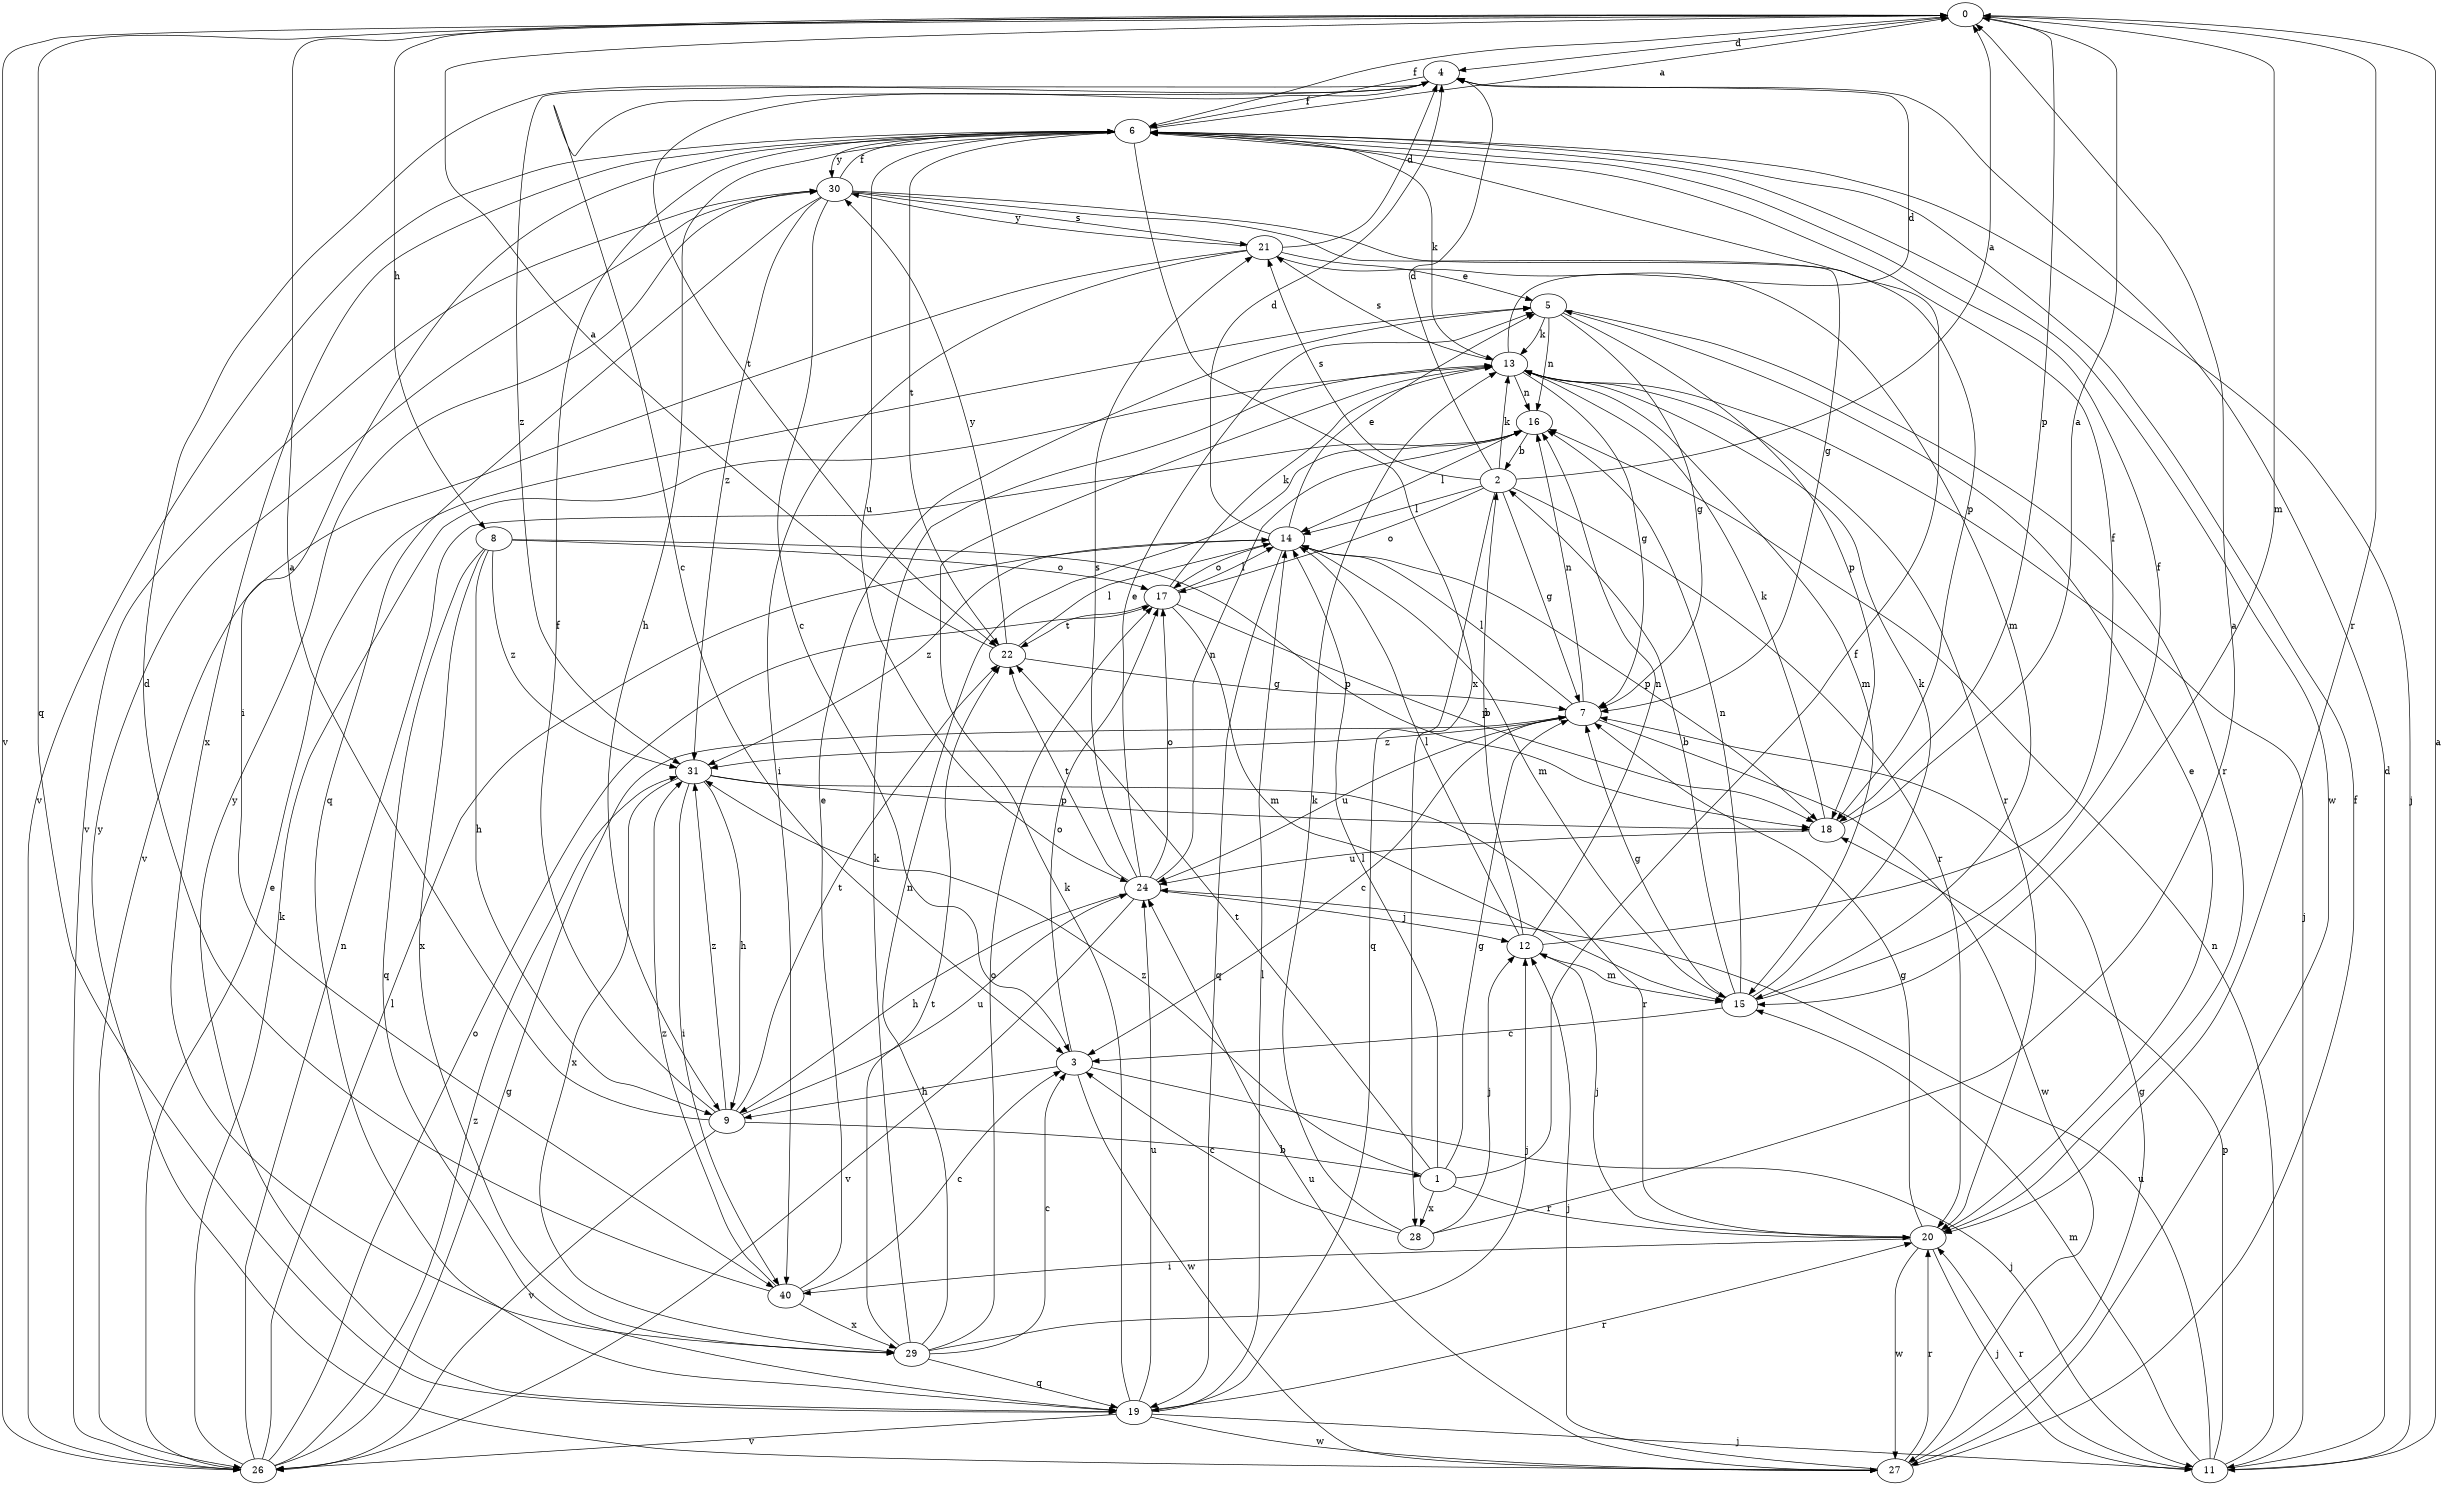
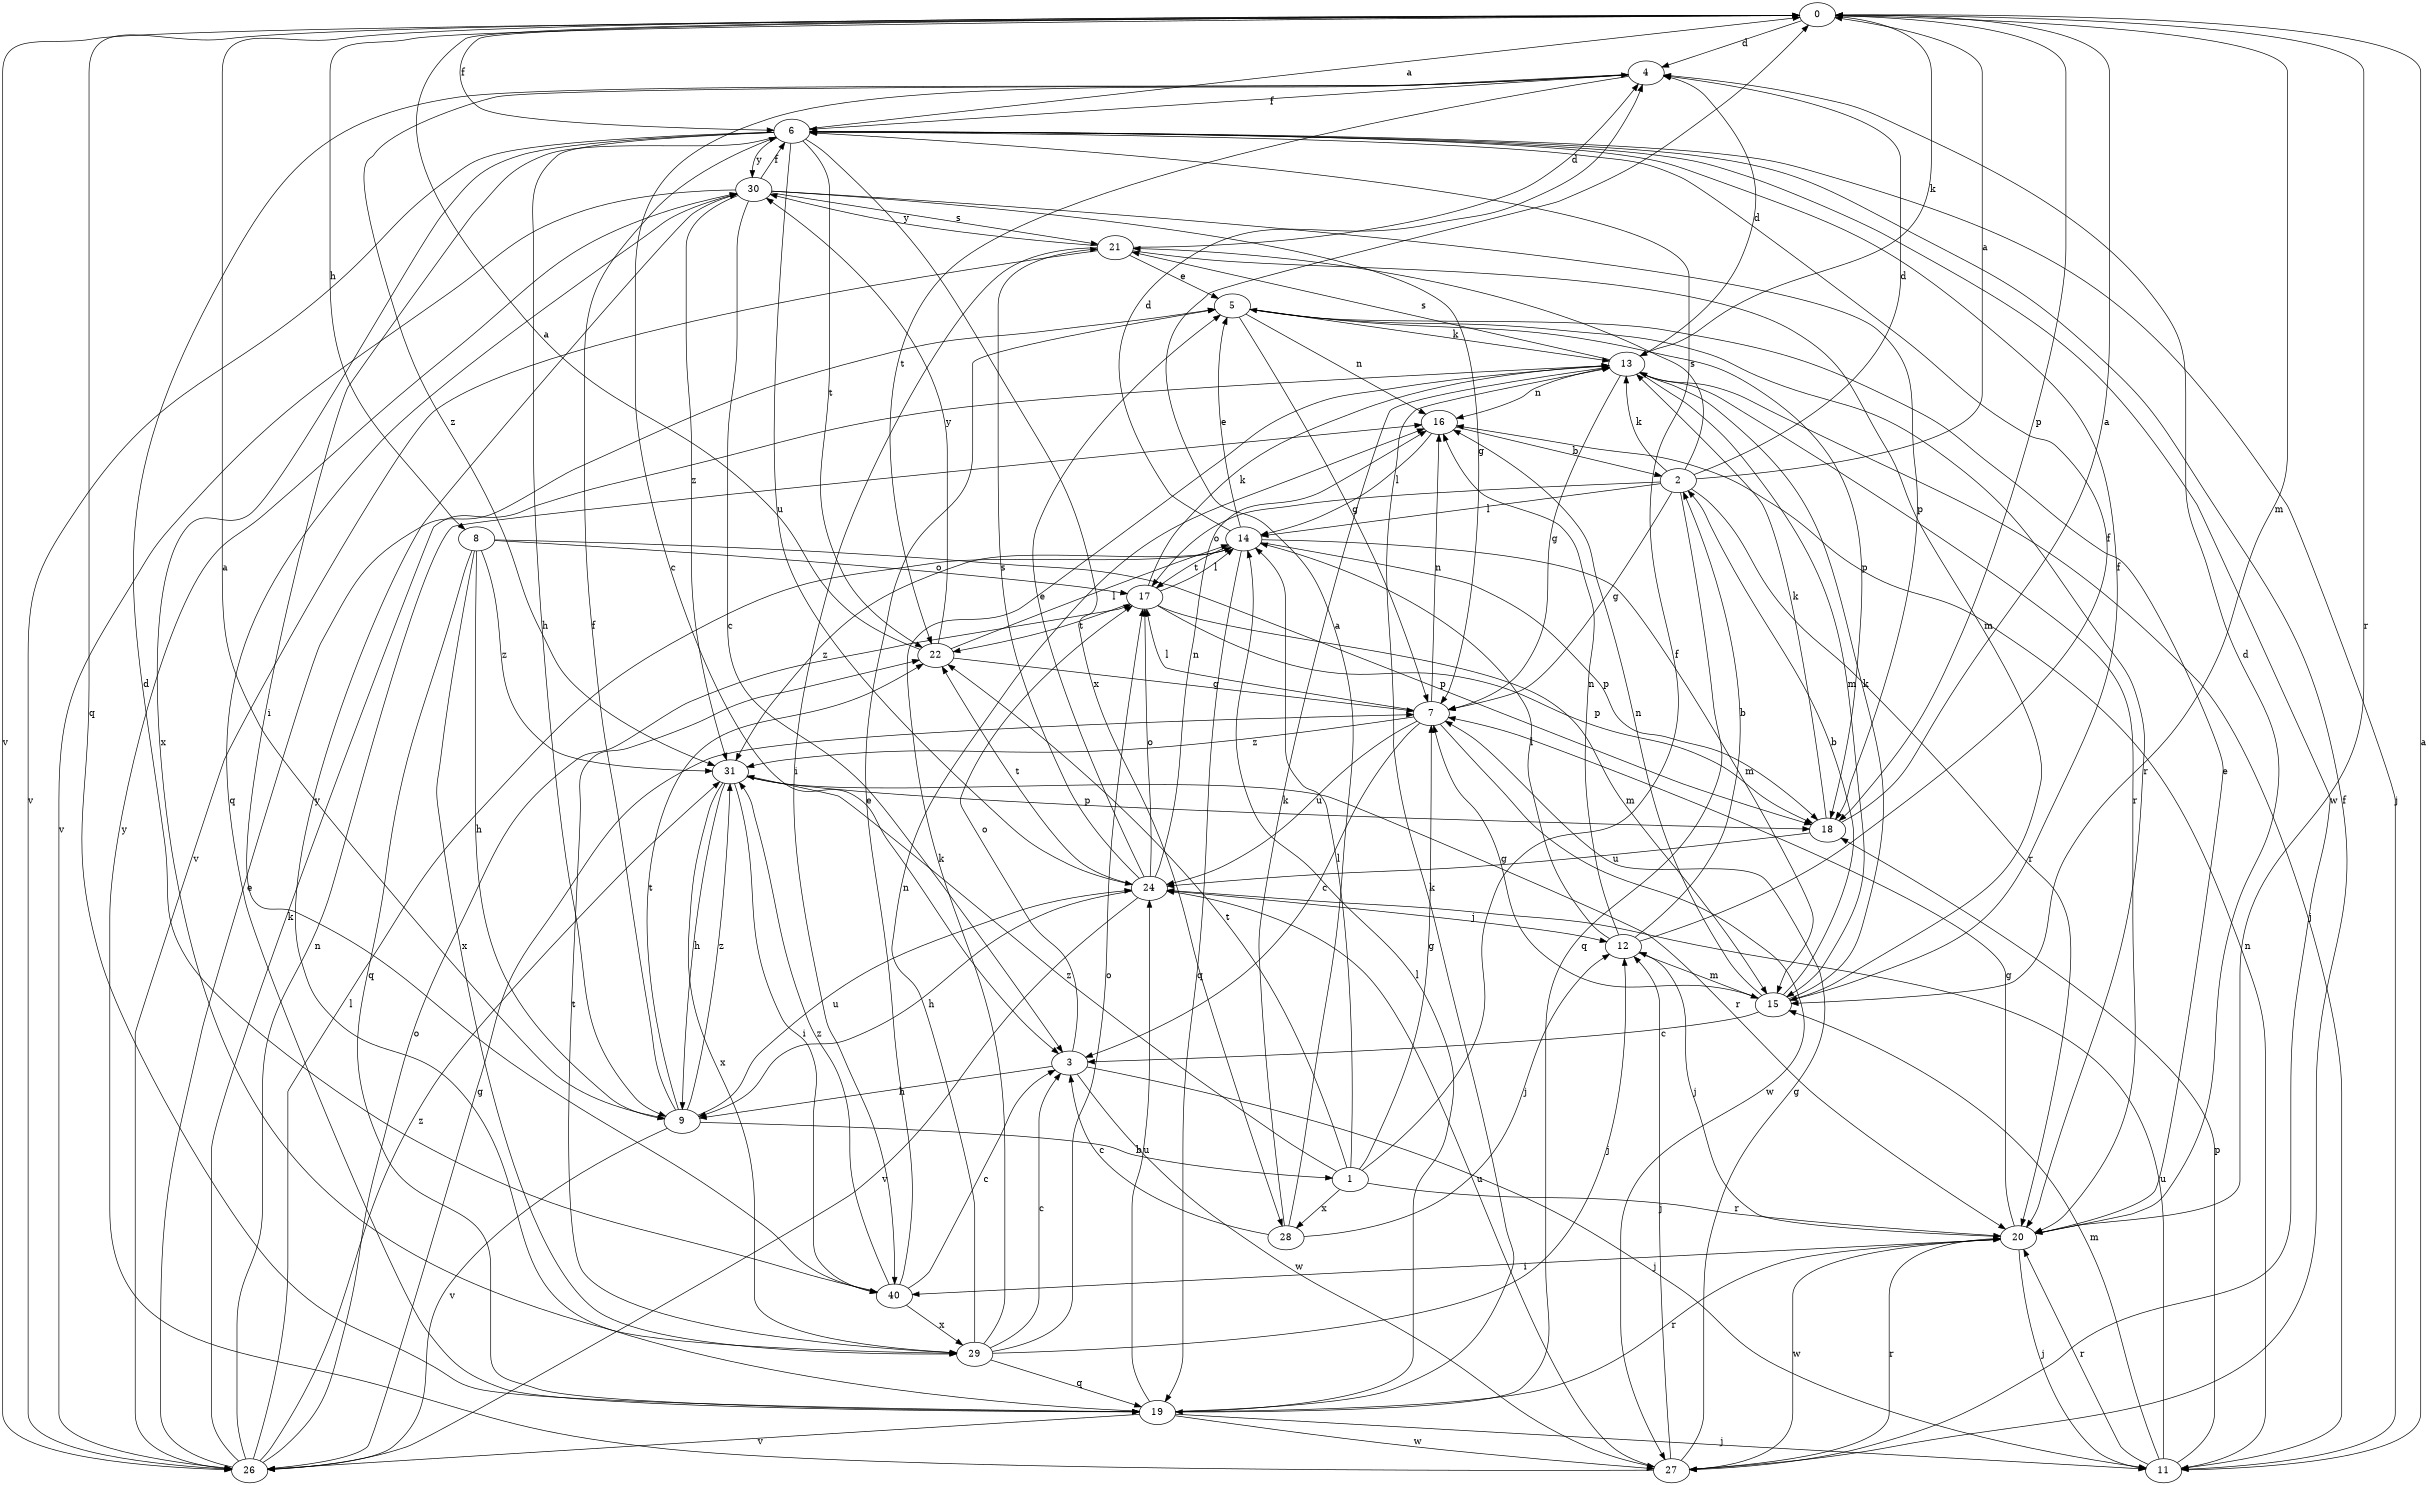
edge "6" -> "13": now "0" -> "13"
edge "11" -> "4": now "20" -> "4"
edge "14" -> "17": label "o" -> "t"
edge "7" -> "14": now "7" -> "17"
